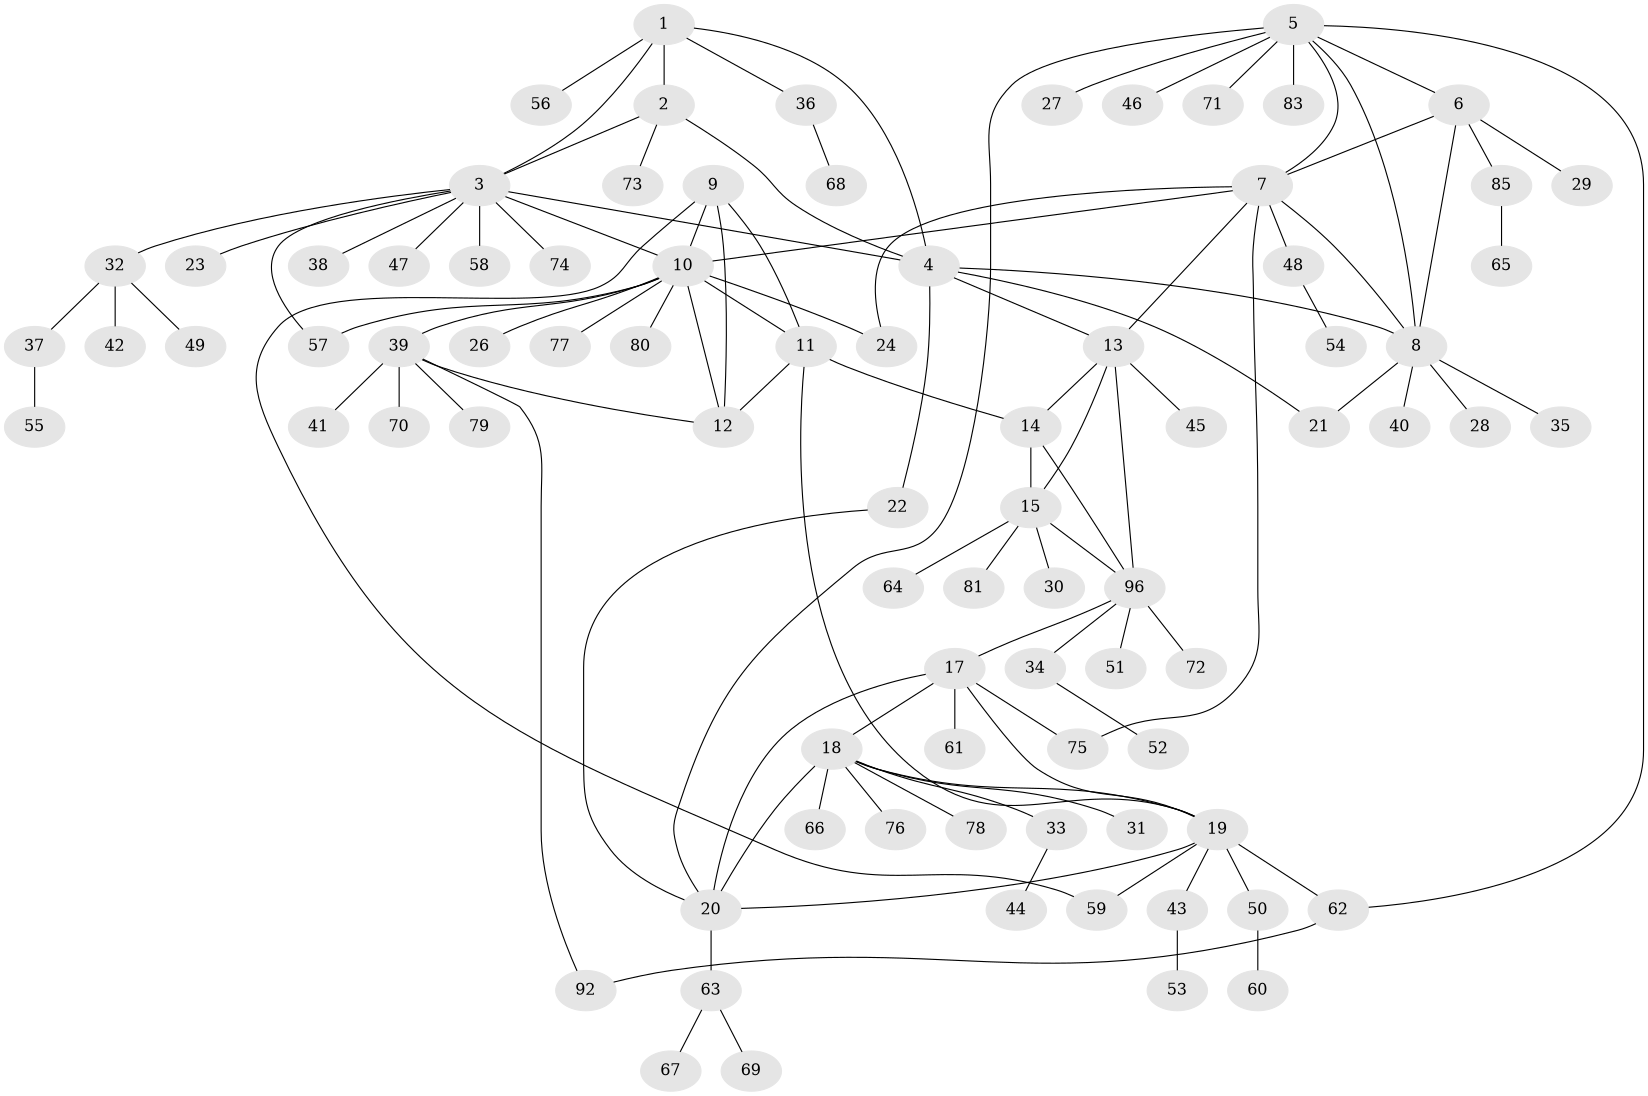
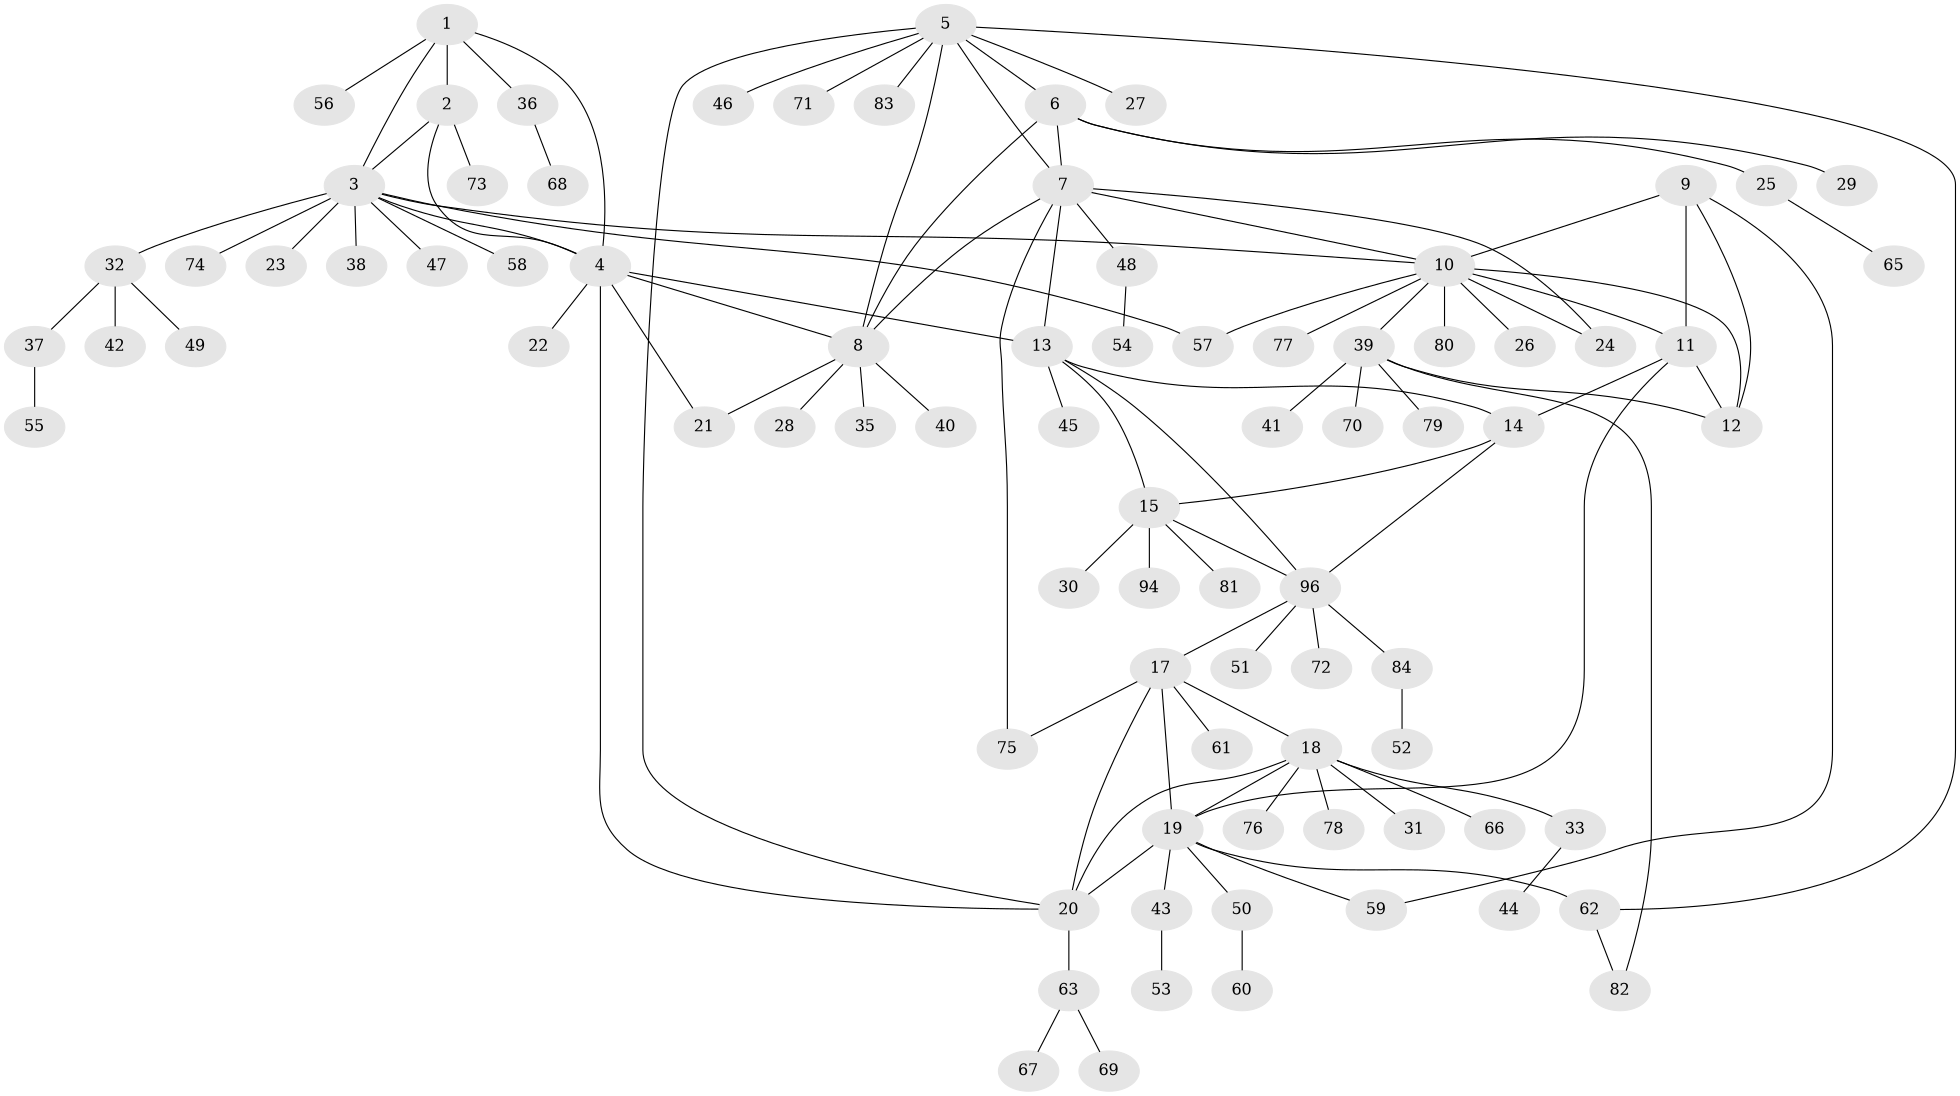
node "85": label "85" -> "25"
node "64": label "64" -> "94"
edge "22" -- "20": now "4" -- "20"
node "34": label "34" -> "84"
node "92": label "92" -> "82"
